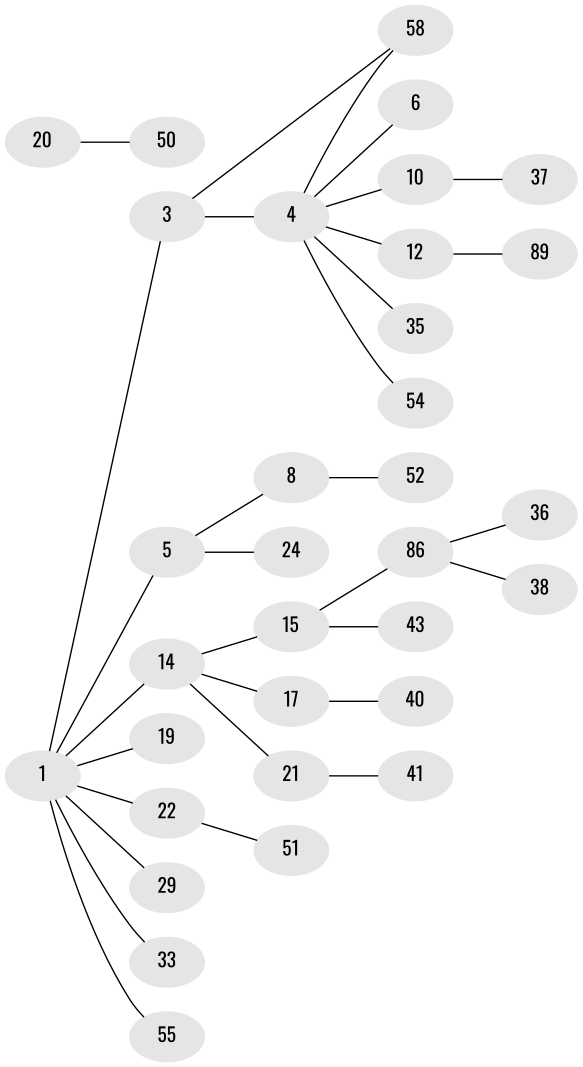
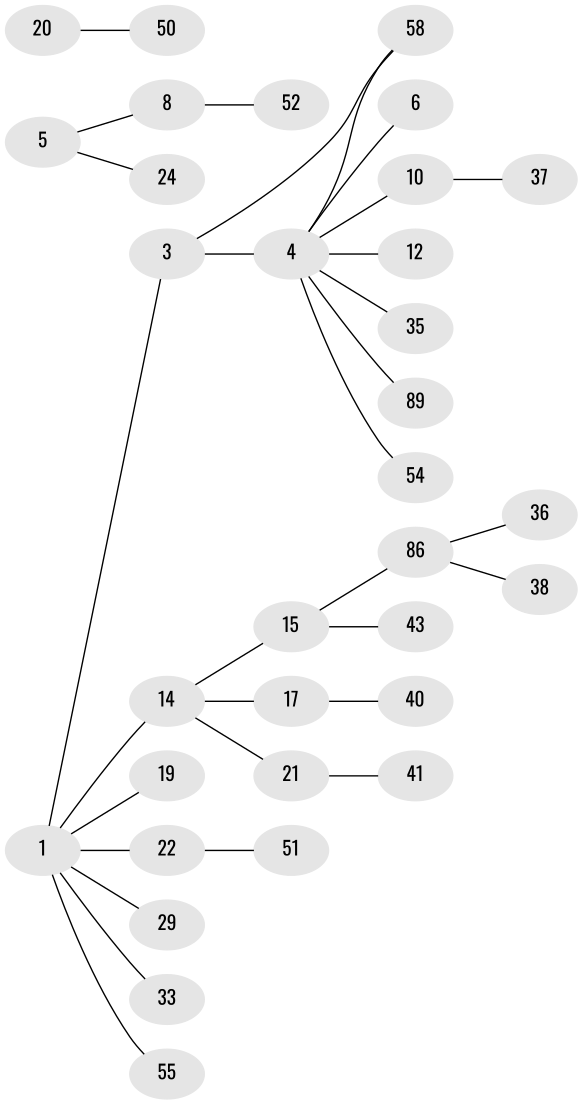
edge "12" -- "89": now "4" -- "89"
edge "5" -- "1": removed
